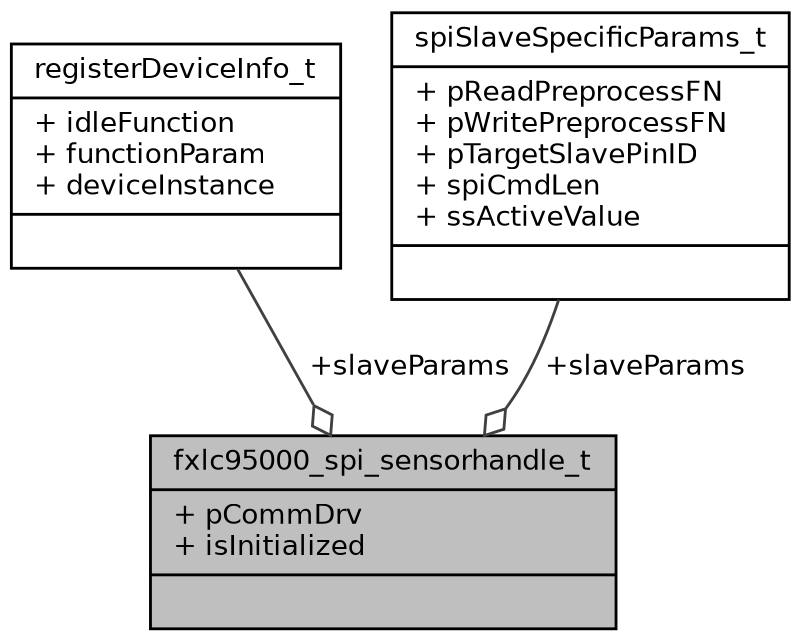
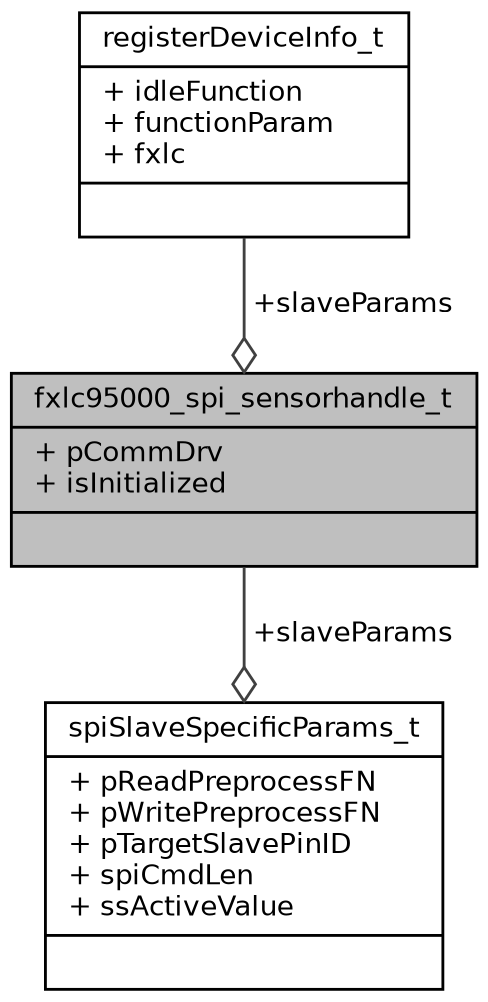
node "registerDeviceInfo_t": text "+ deviceInstance" -> "+ fxlc"
edge "spiSlaveSpecificParams_t" -> "fxlc95000_spi_sensorhandle_t": reversed
